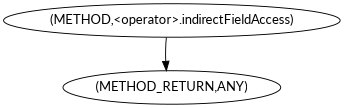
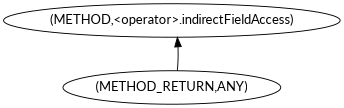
edge "(METHOD,<operator>.indirectFieldAccess)" -> "(METHOD_RETURN,ANY)": reversed
